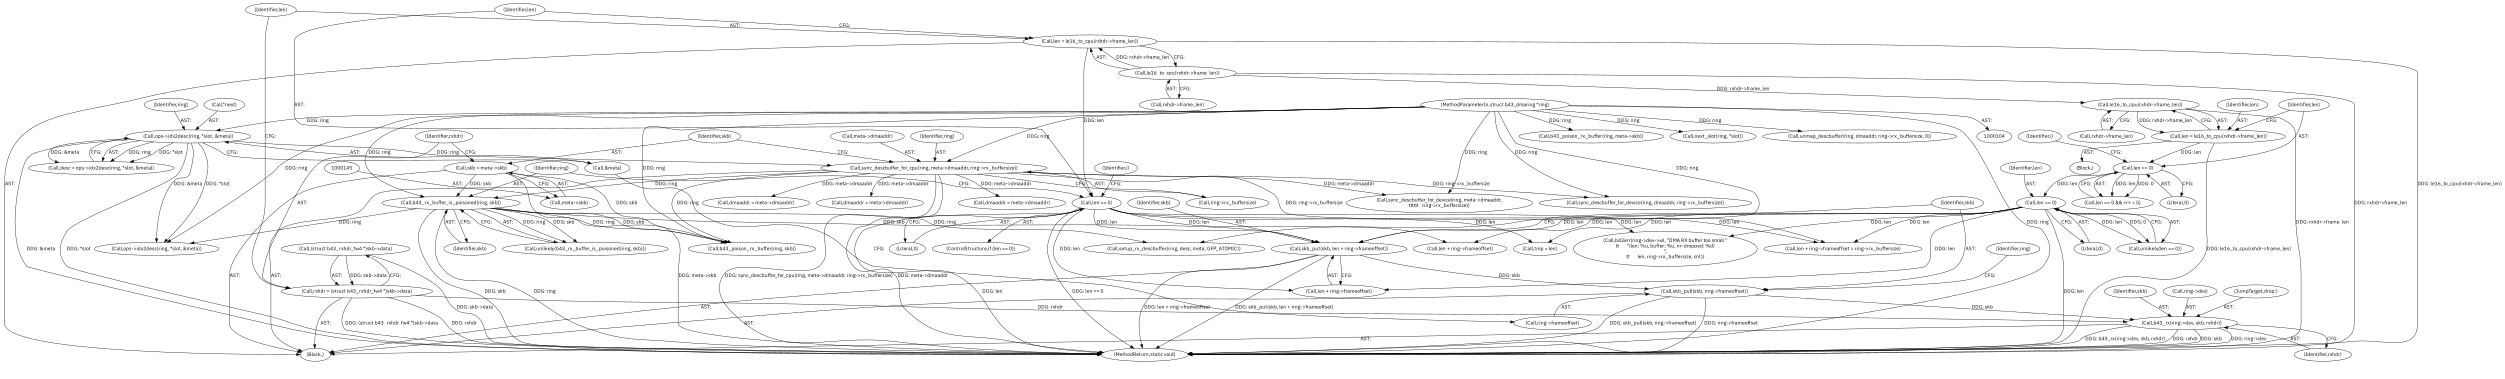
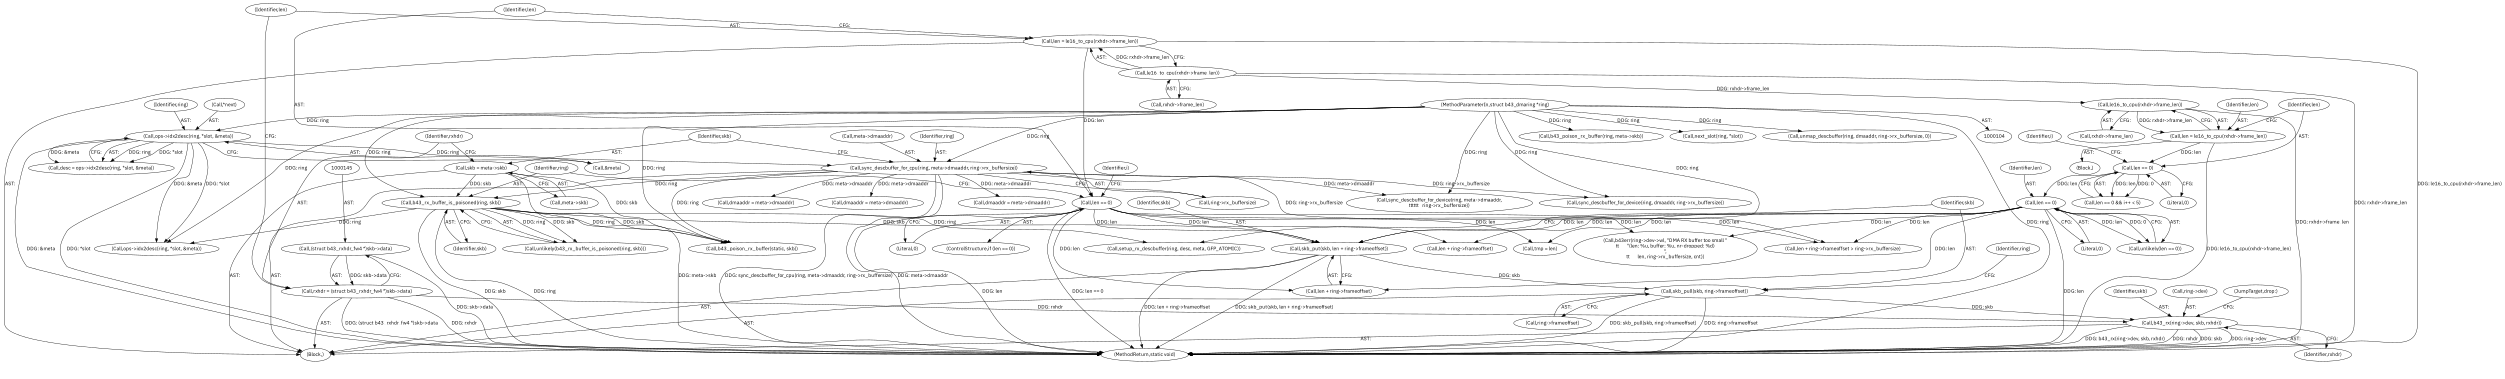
edge "1000145" -> "(Call,meta->skb)": now "1000145" -> "(Call,(struct b43_rxhdr_fw4 *)skb->data)"
node "(Call,b43_poison_rx_buffer(ring, skb))": label "(Call,b43_poison_rx_buffer(ring, skb))" -> "(Call,b43_poison_rx_buffer(static, skb))"
edge "(Call,&meta)" -> "(Call,ring->frameoffset)": now "(Call,skb_pull(skb, ring->frameoffset))" -> "(Call,ring->frameoffset)"
edge "(JumpTarget,drop:)" -> "(Call,b43_rx(ring->dev, skb, rxhdr))": label "AST: " -> "CFG: "
